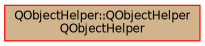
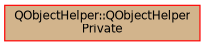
node "QObjectHelper::QObjectHelper QObjectHelper": label "QObjectHelper::QObjectHelper QObjectHelper" -> "QObjectHelper::QObjectHelper Private"
